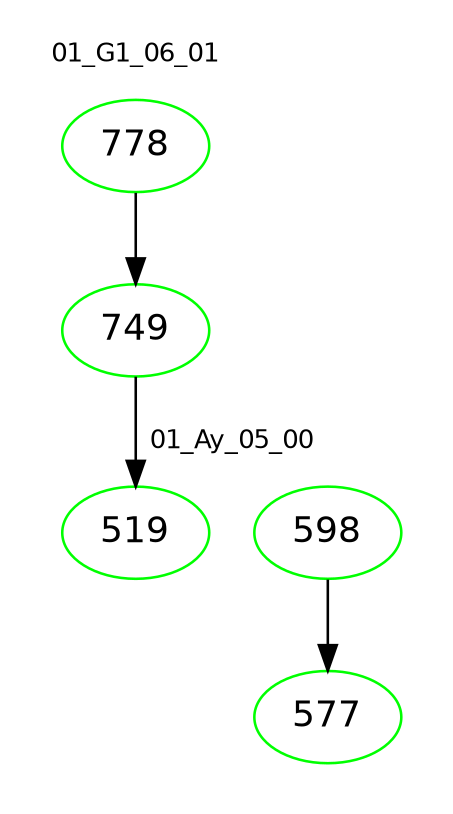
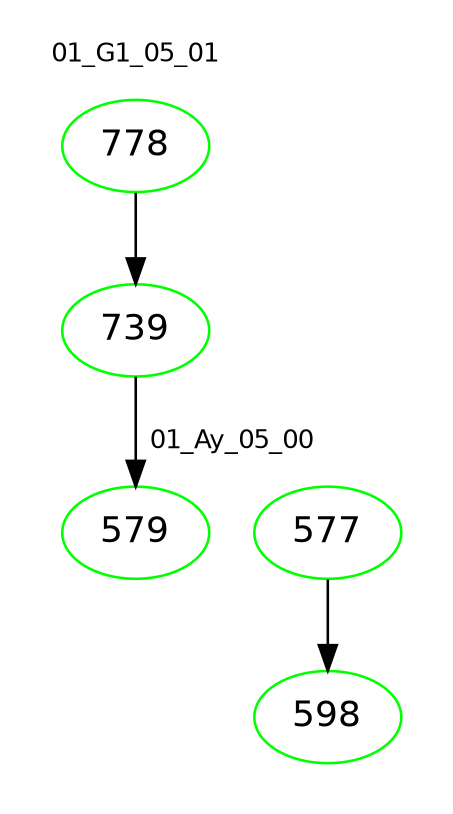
cluster "01_G1_06_01": label "01_G1_06_01" -> "01_G1_05_01"
node "749": label "749" -> "739"
node "519": label "519" -> "579"
edge "598" -> "577": reversed
